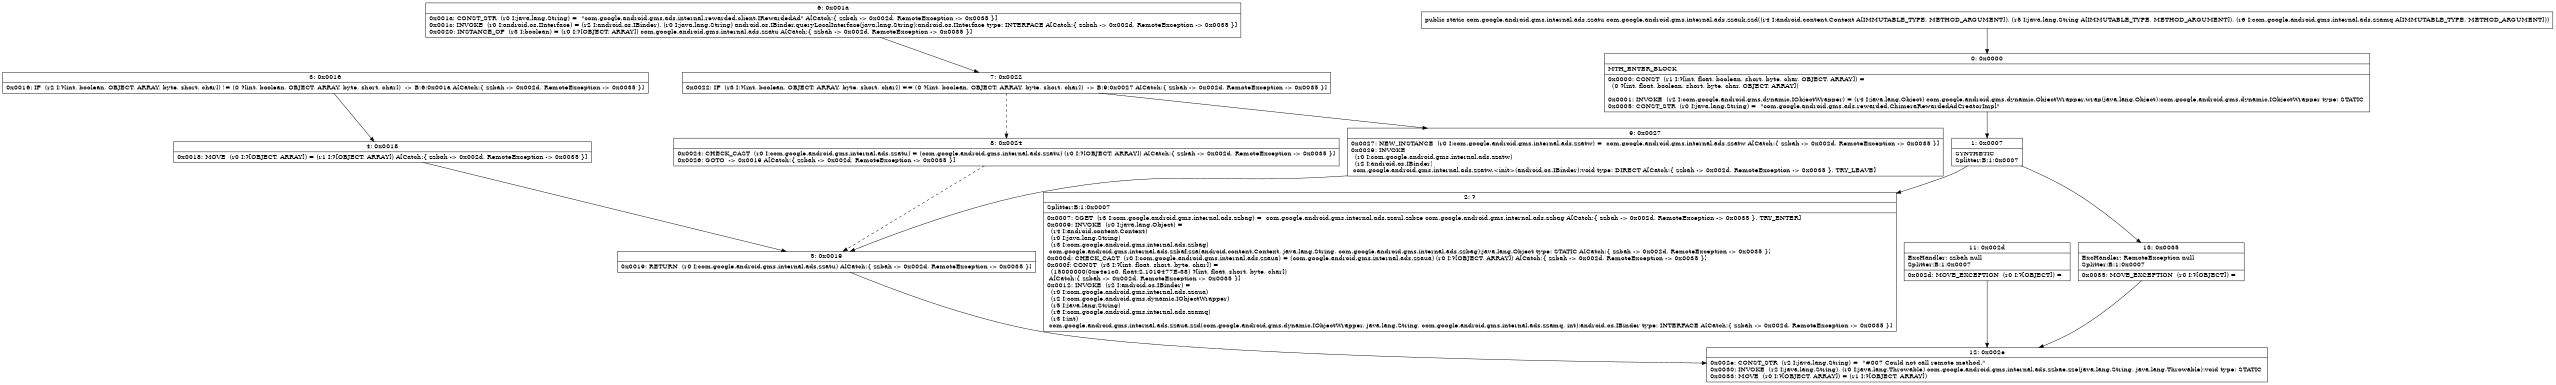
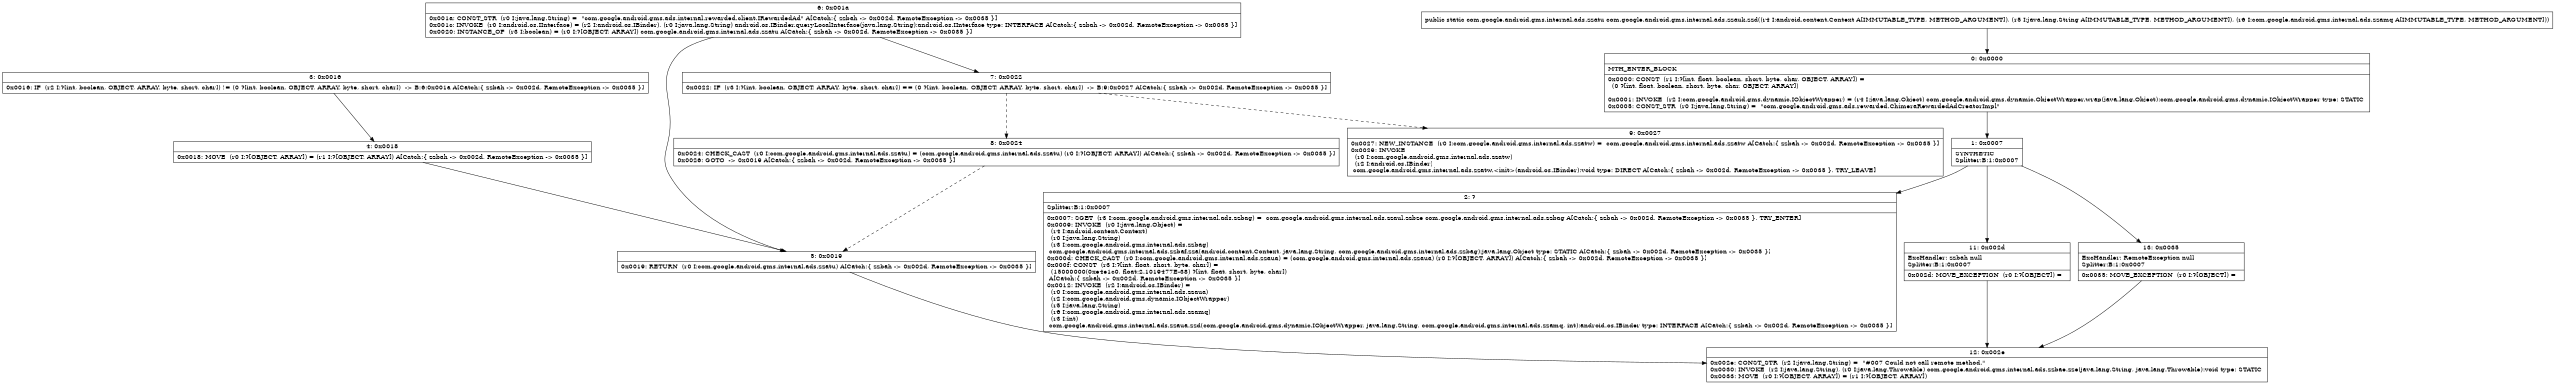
edge "7: 0x0022" -> "9: 0x0027": style solid -> dashed
edge "9: 0x0027" -> "5: 0x0019": now "6: 0x001a" -> "5: 0x0019"
edge "1: 0x0007" -> "11: 0x002d": added
